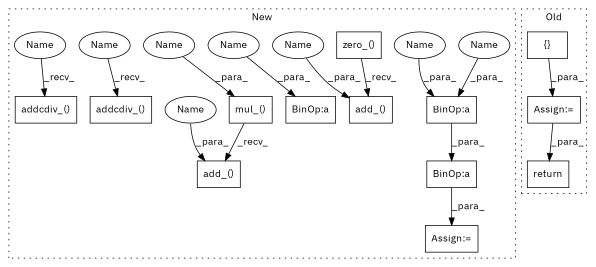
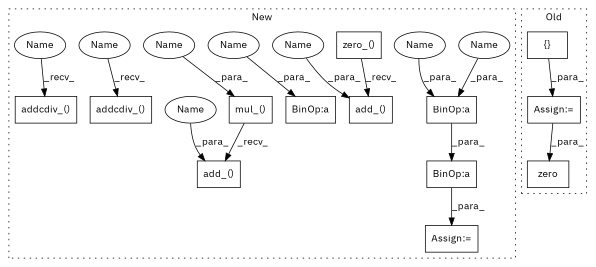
node "return": label "return" -> "zero"
